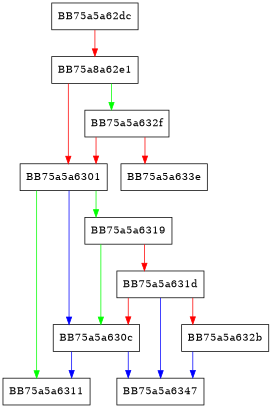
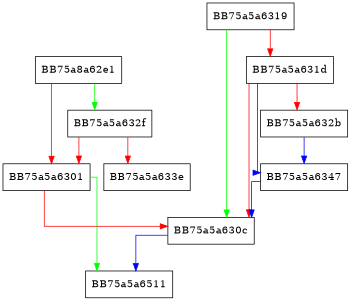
node "BB75a5a62dc": removed
edge "BB75a5a6301" -> "BB75a5a6319": removed
edge "BB75a5a6301" -> "BB75a5a630c": color blue -> red
edge "BB75a5a630c" -> "BB75a5a6347": reversed
node "BB75a5a6311": label "BB75a5a6311" -> "BB75a5a6511"
